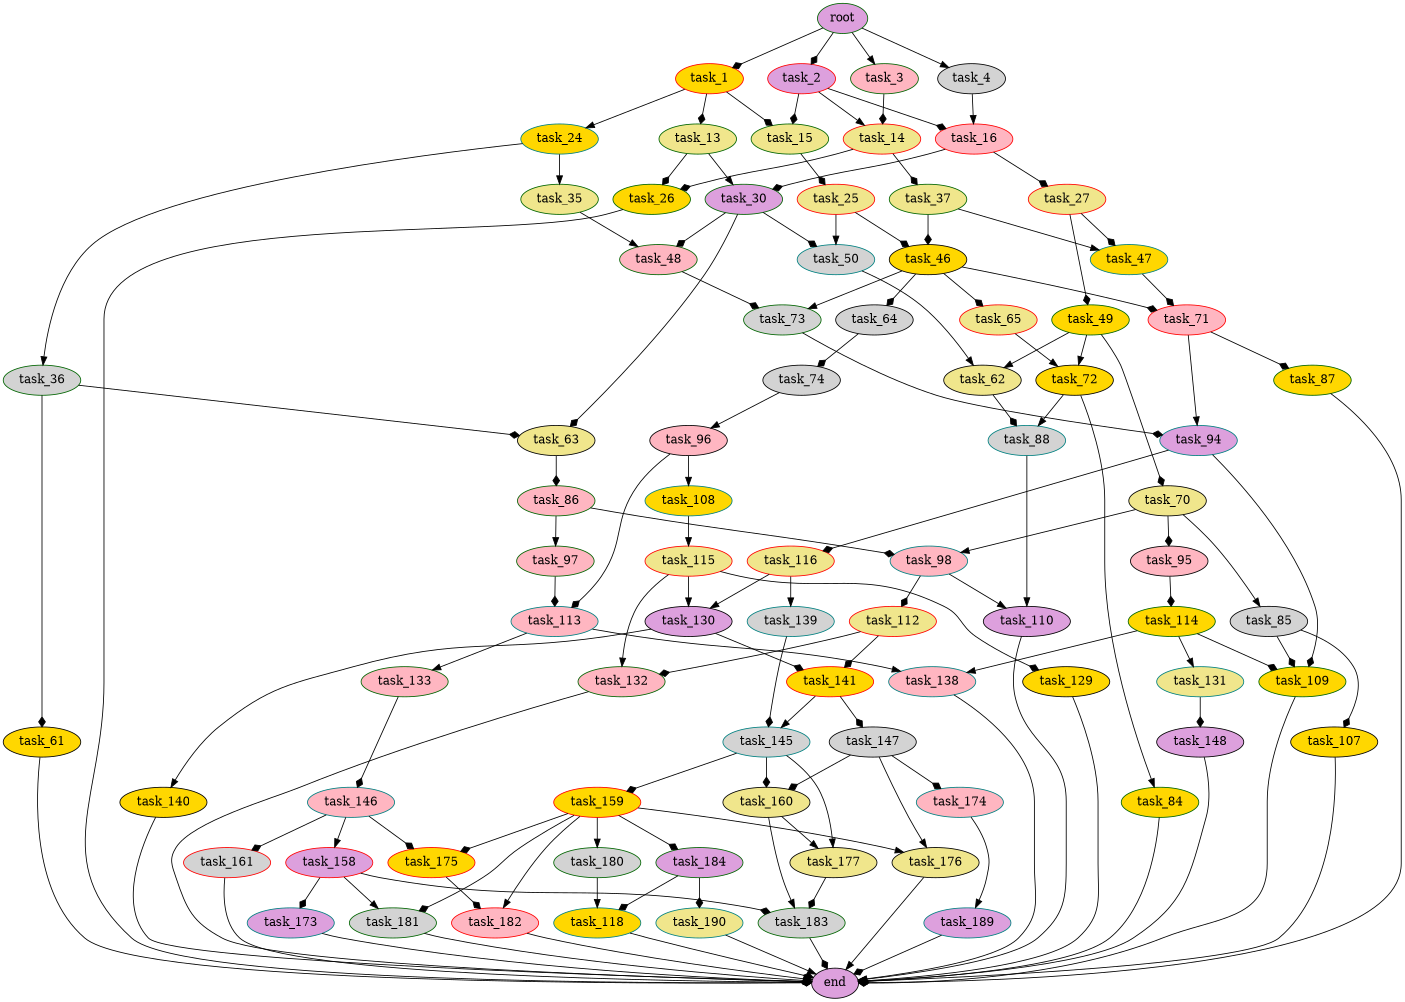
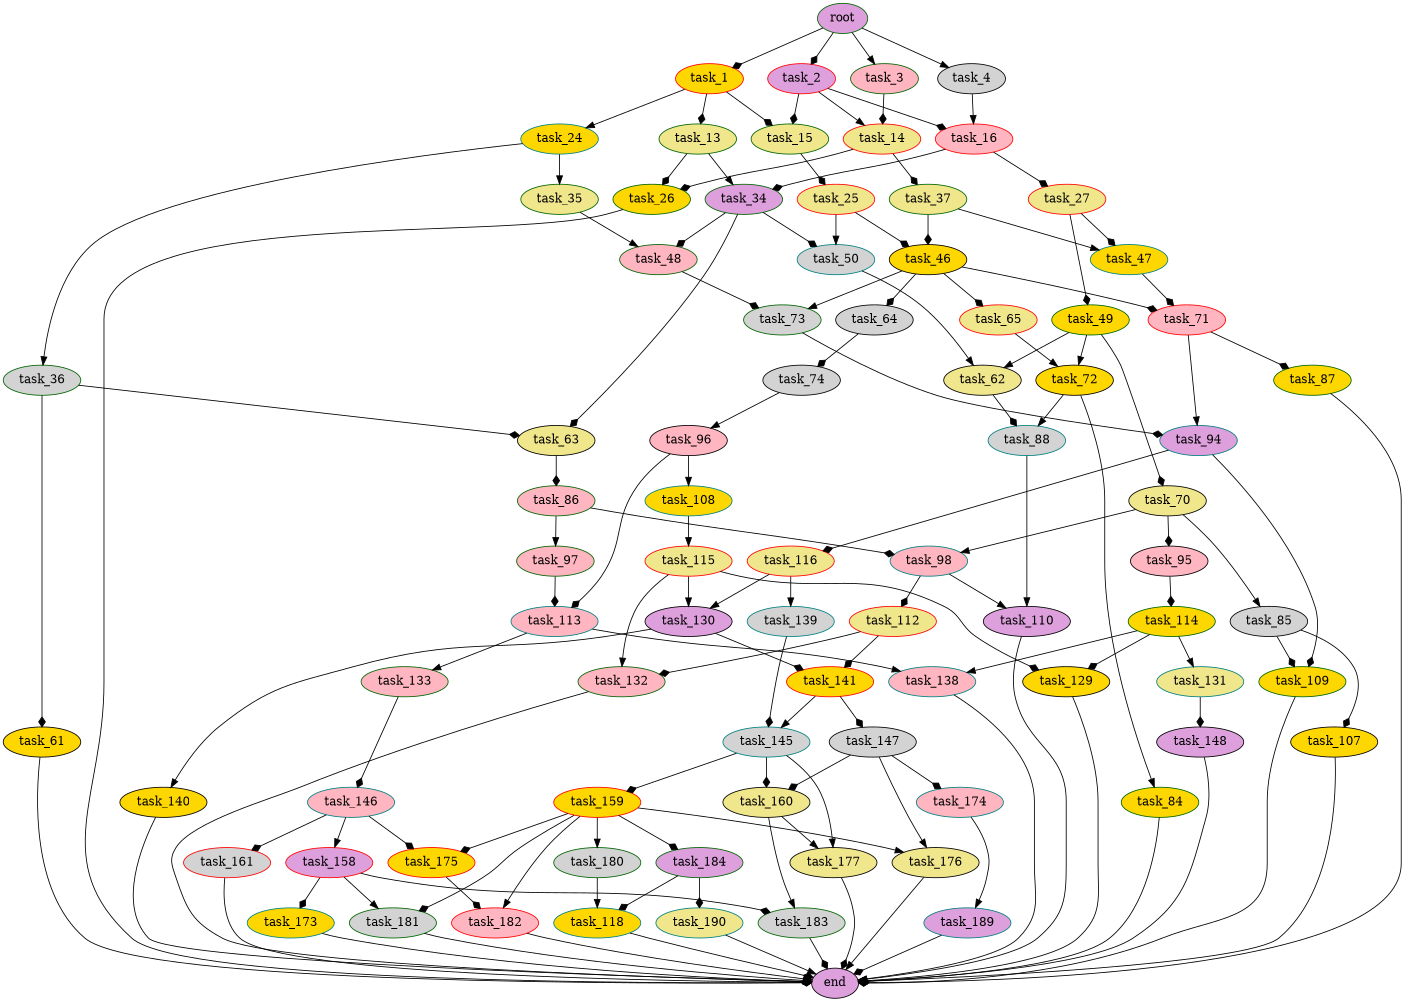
node "task_30": label "task_30" -> "task_34"
edge "task_114" -> "task_109": now "task_114" -> "task_129"
edge "task_177" -> "task_183": now "task_177" -> "end"
node "task_173": fillcolor plum -> gold
